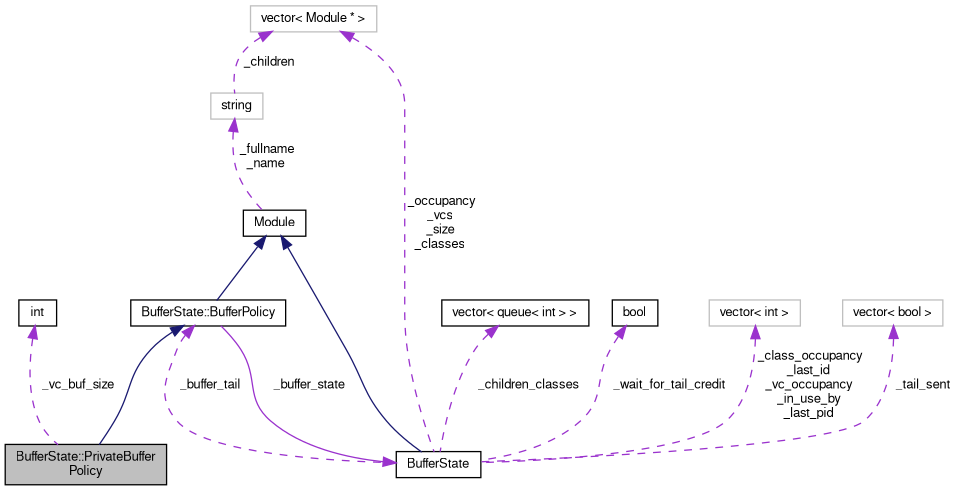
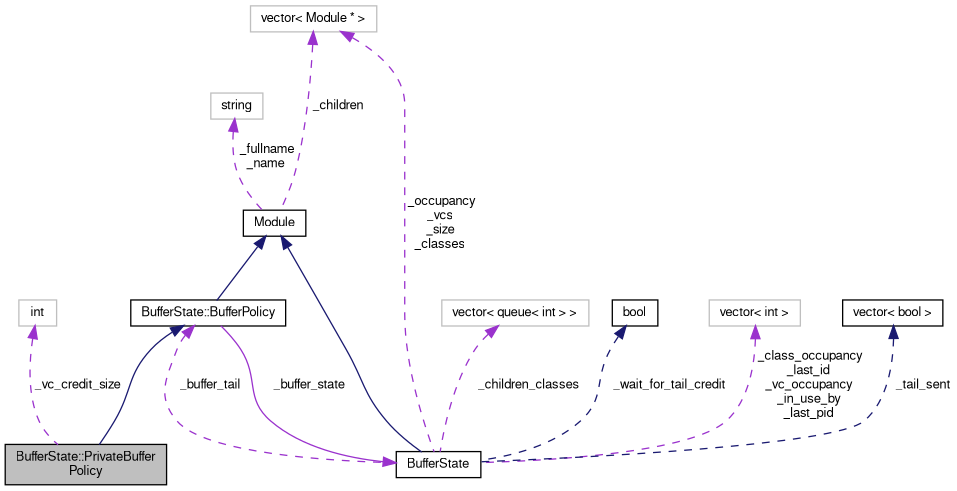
edge "string" -> "vector< Module * >": now "Module" -> "vector< Module * >"
node "int": color black -> grey75
node "vector< queue< int > >": color black -> grey75
node "vector< bool >": color grey75 -> black
edge "BufferState::PrivateBuffer Policy" -> "int": label " _vc_buf_size" -> " _vc_credit_size"
edge "BufferState" -> "bool": color darkorchid3 -> midnightblue
edge "BufferState" -> "vector< bool >": color darkorchid3 -> midnightblue
